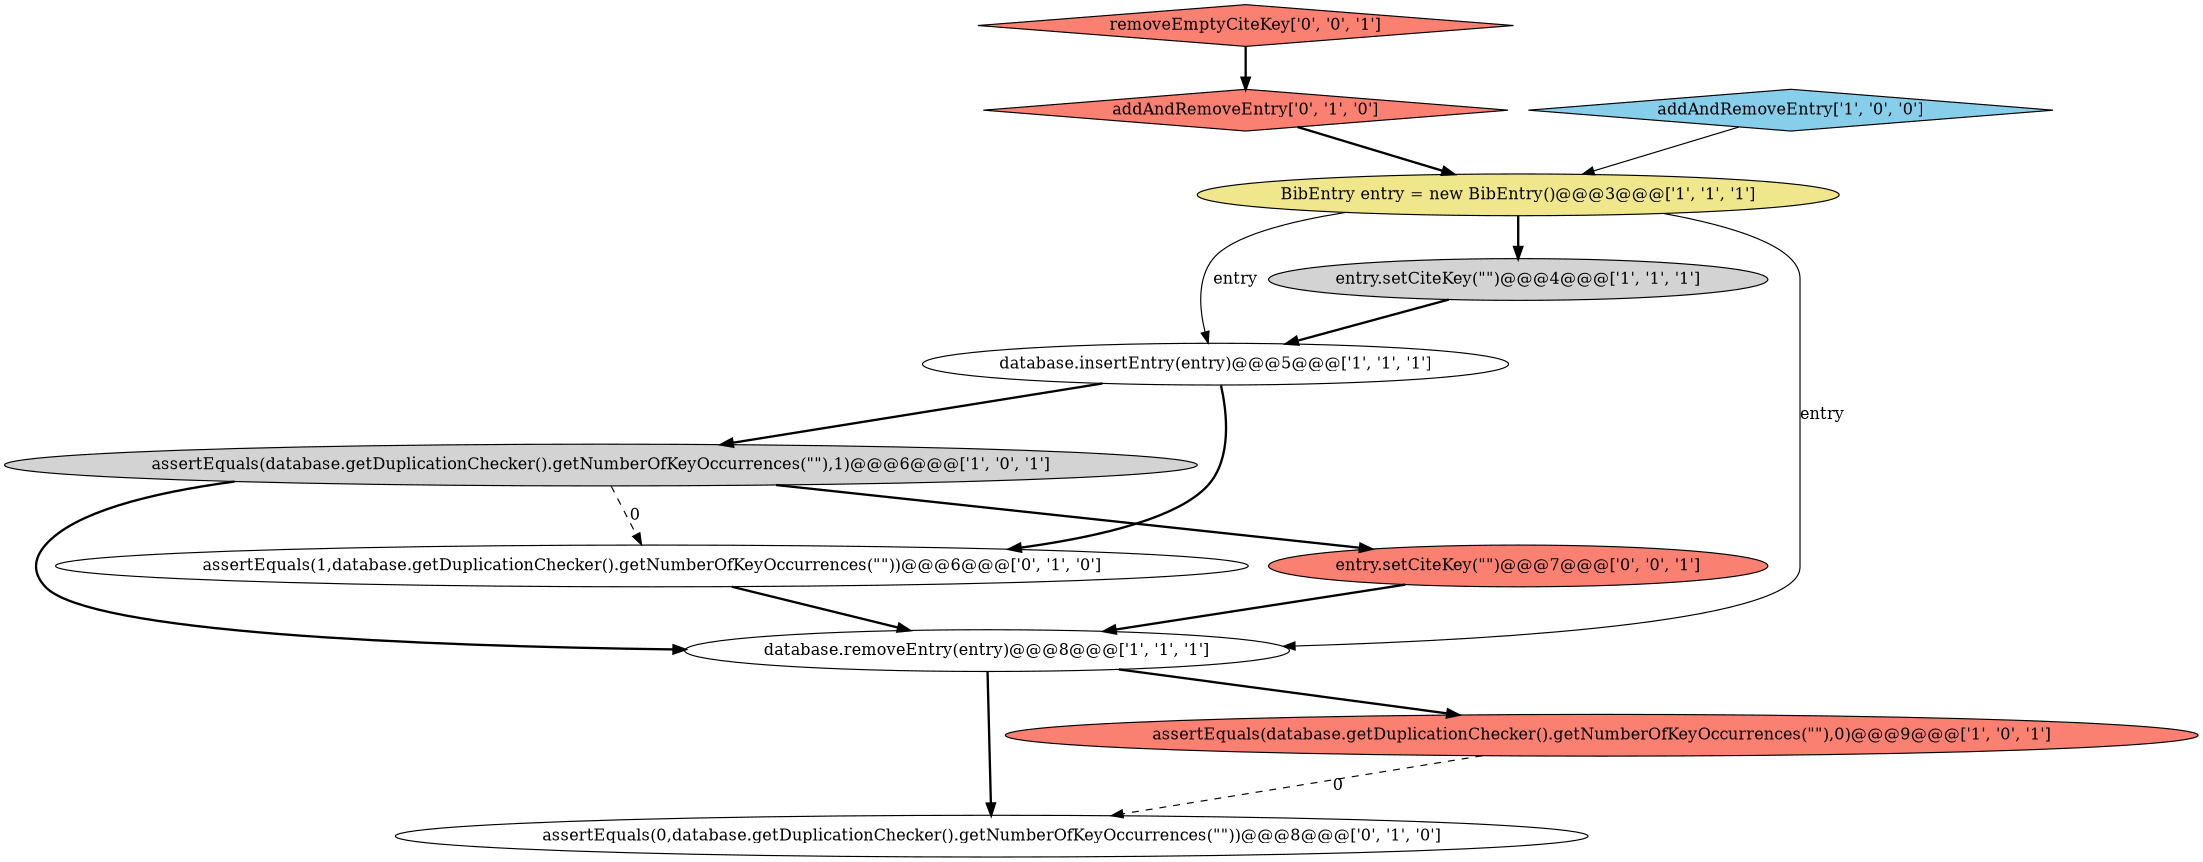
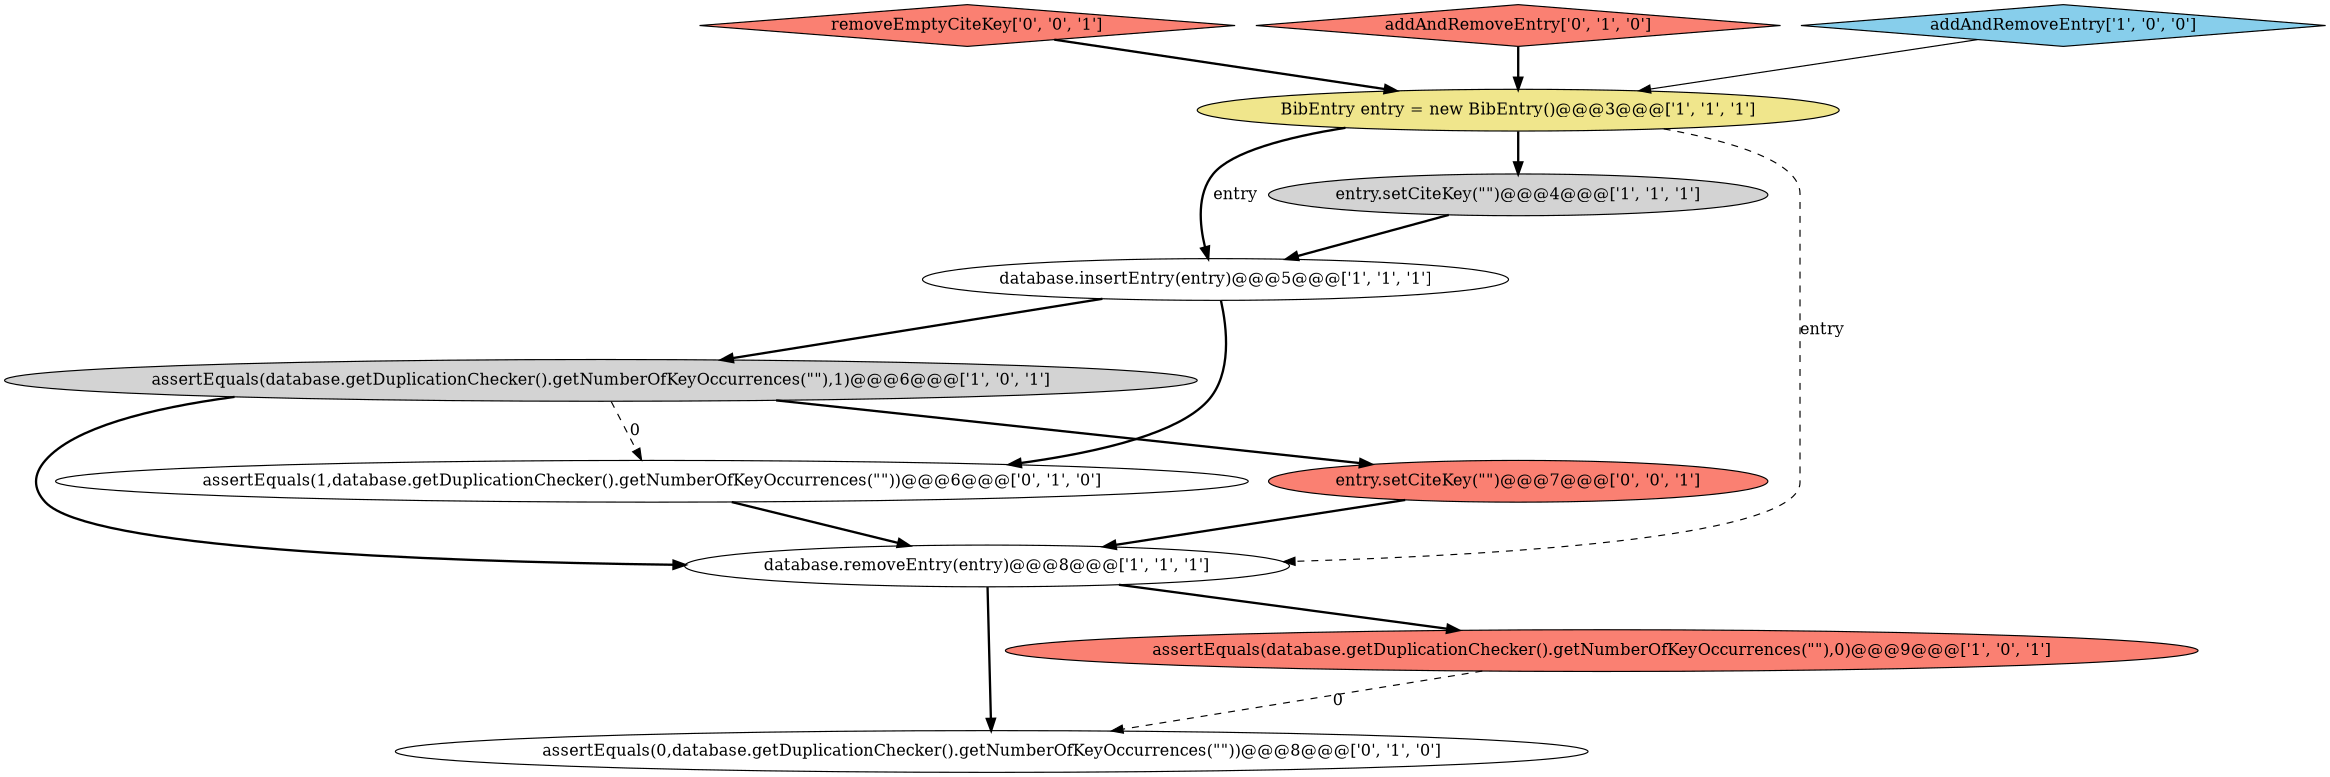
edge "removeEmptyCiteKey['0', '0', '1']" -> "addAndRemoveEntry['0', '1', '0']": now "removeEmptyCiteKey['0', '0', '1']" -> "BibEntry entry = new BibEntry()@@@3@@@['1', '1', '1']"
edge "BibEntry entry = new BibEntry()@@@3@@@['1', '1', '1']" -> "database.insertEntry(entry)@@@5@@@['1', '1', '1']": style solid -> bold
edge "BibEntry entry = new BibEntry()@@@3@@@['1', '1', '1']" -> "database.removeEntry(entry)@@@8@@@['1', '1', '1']": style solid -> dashed
